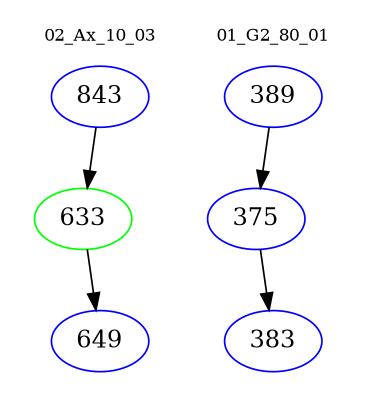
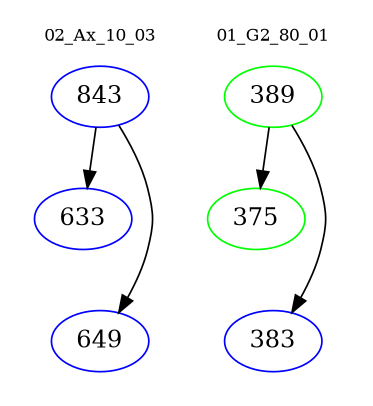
node "389": color blue -> green
node "633": color green -> blue
node "375": color blue -> green
edge "633" -> "649": now "843" -> "649"
edge "375" -> "383": now "389" -> "383"
